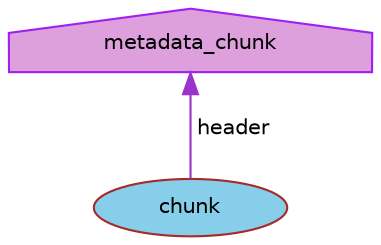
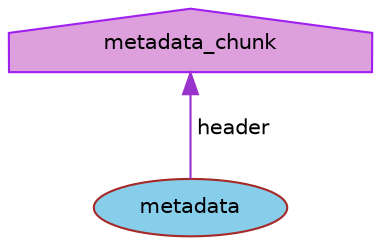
node "chunk": label "chunk" -> "metadata"
